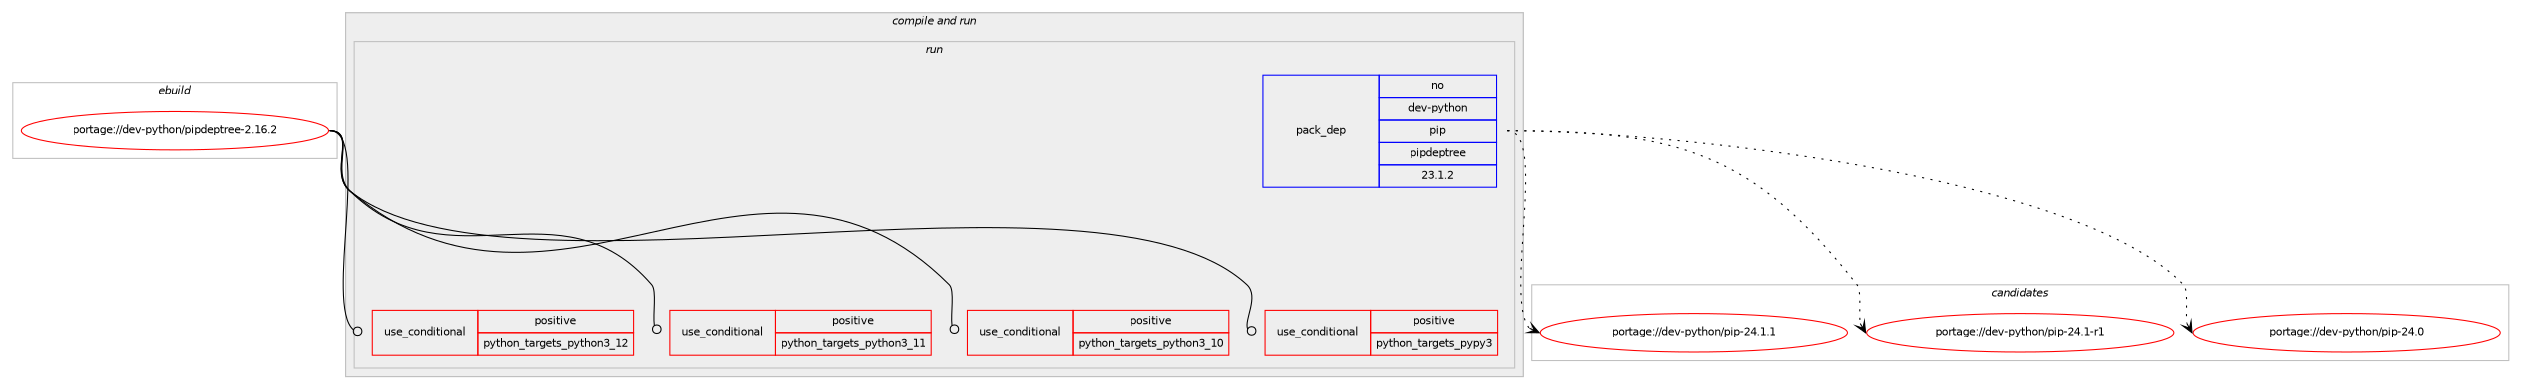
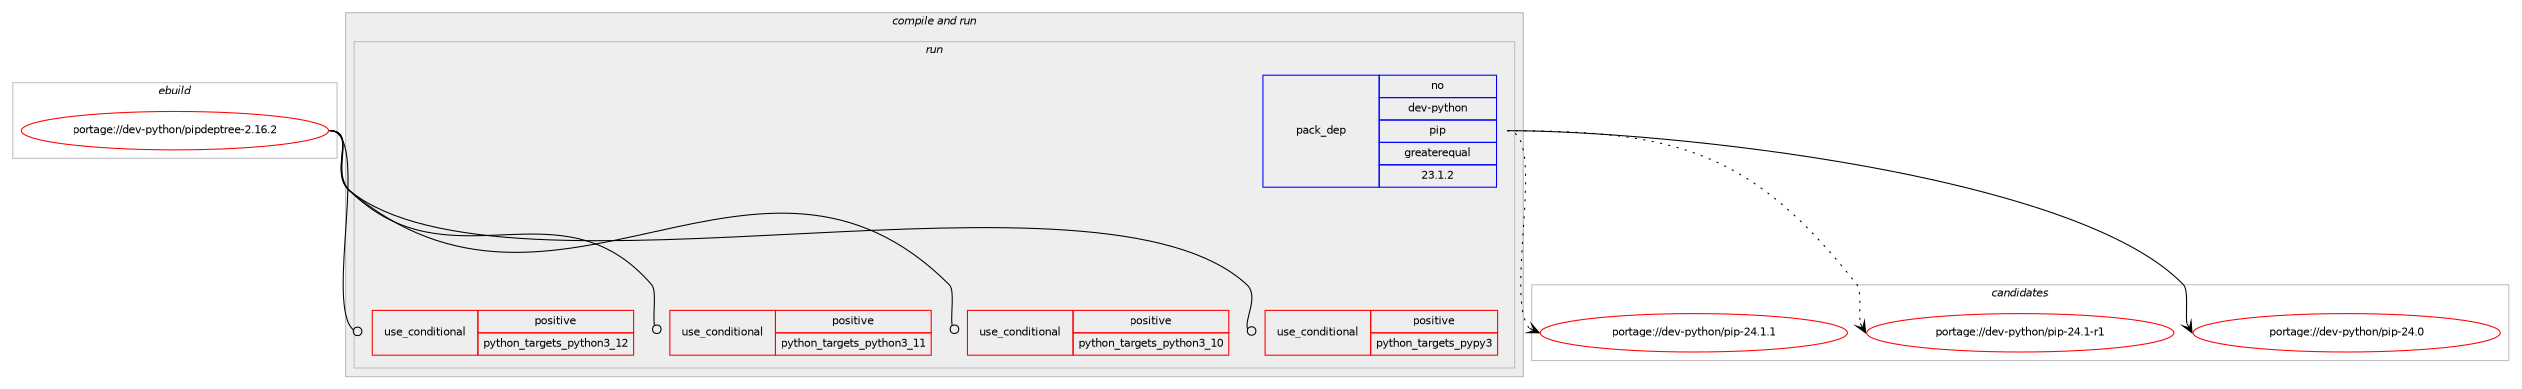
node "pack_dep": text "pipdeptree" -> "greaterequal"
edge "pack_dep" -> "portage://dev-python/pip-24.0": style dotted -> solid
